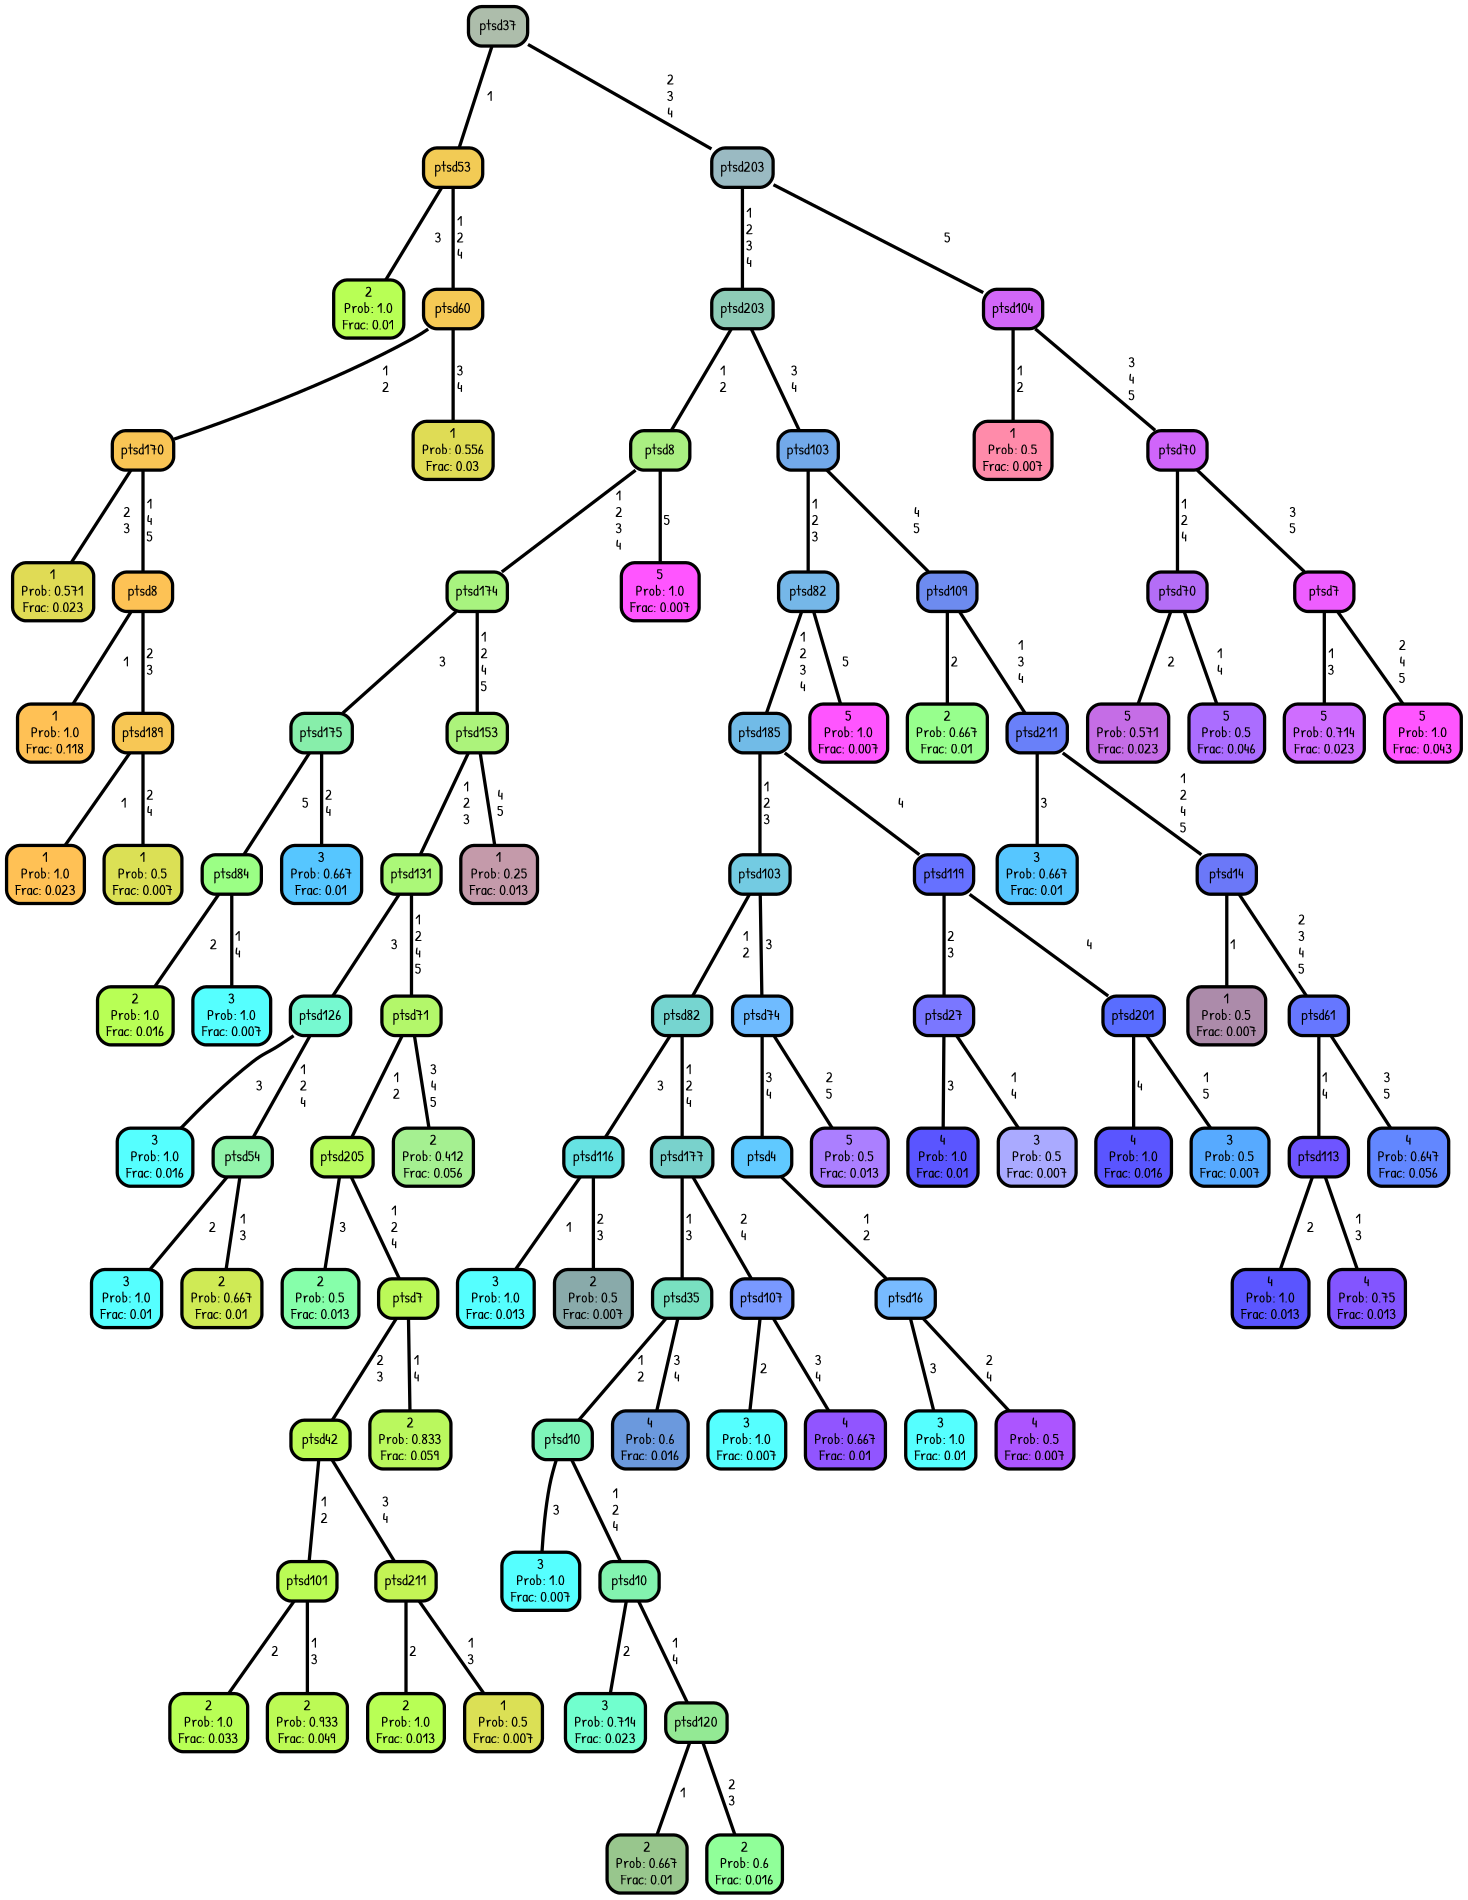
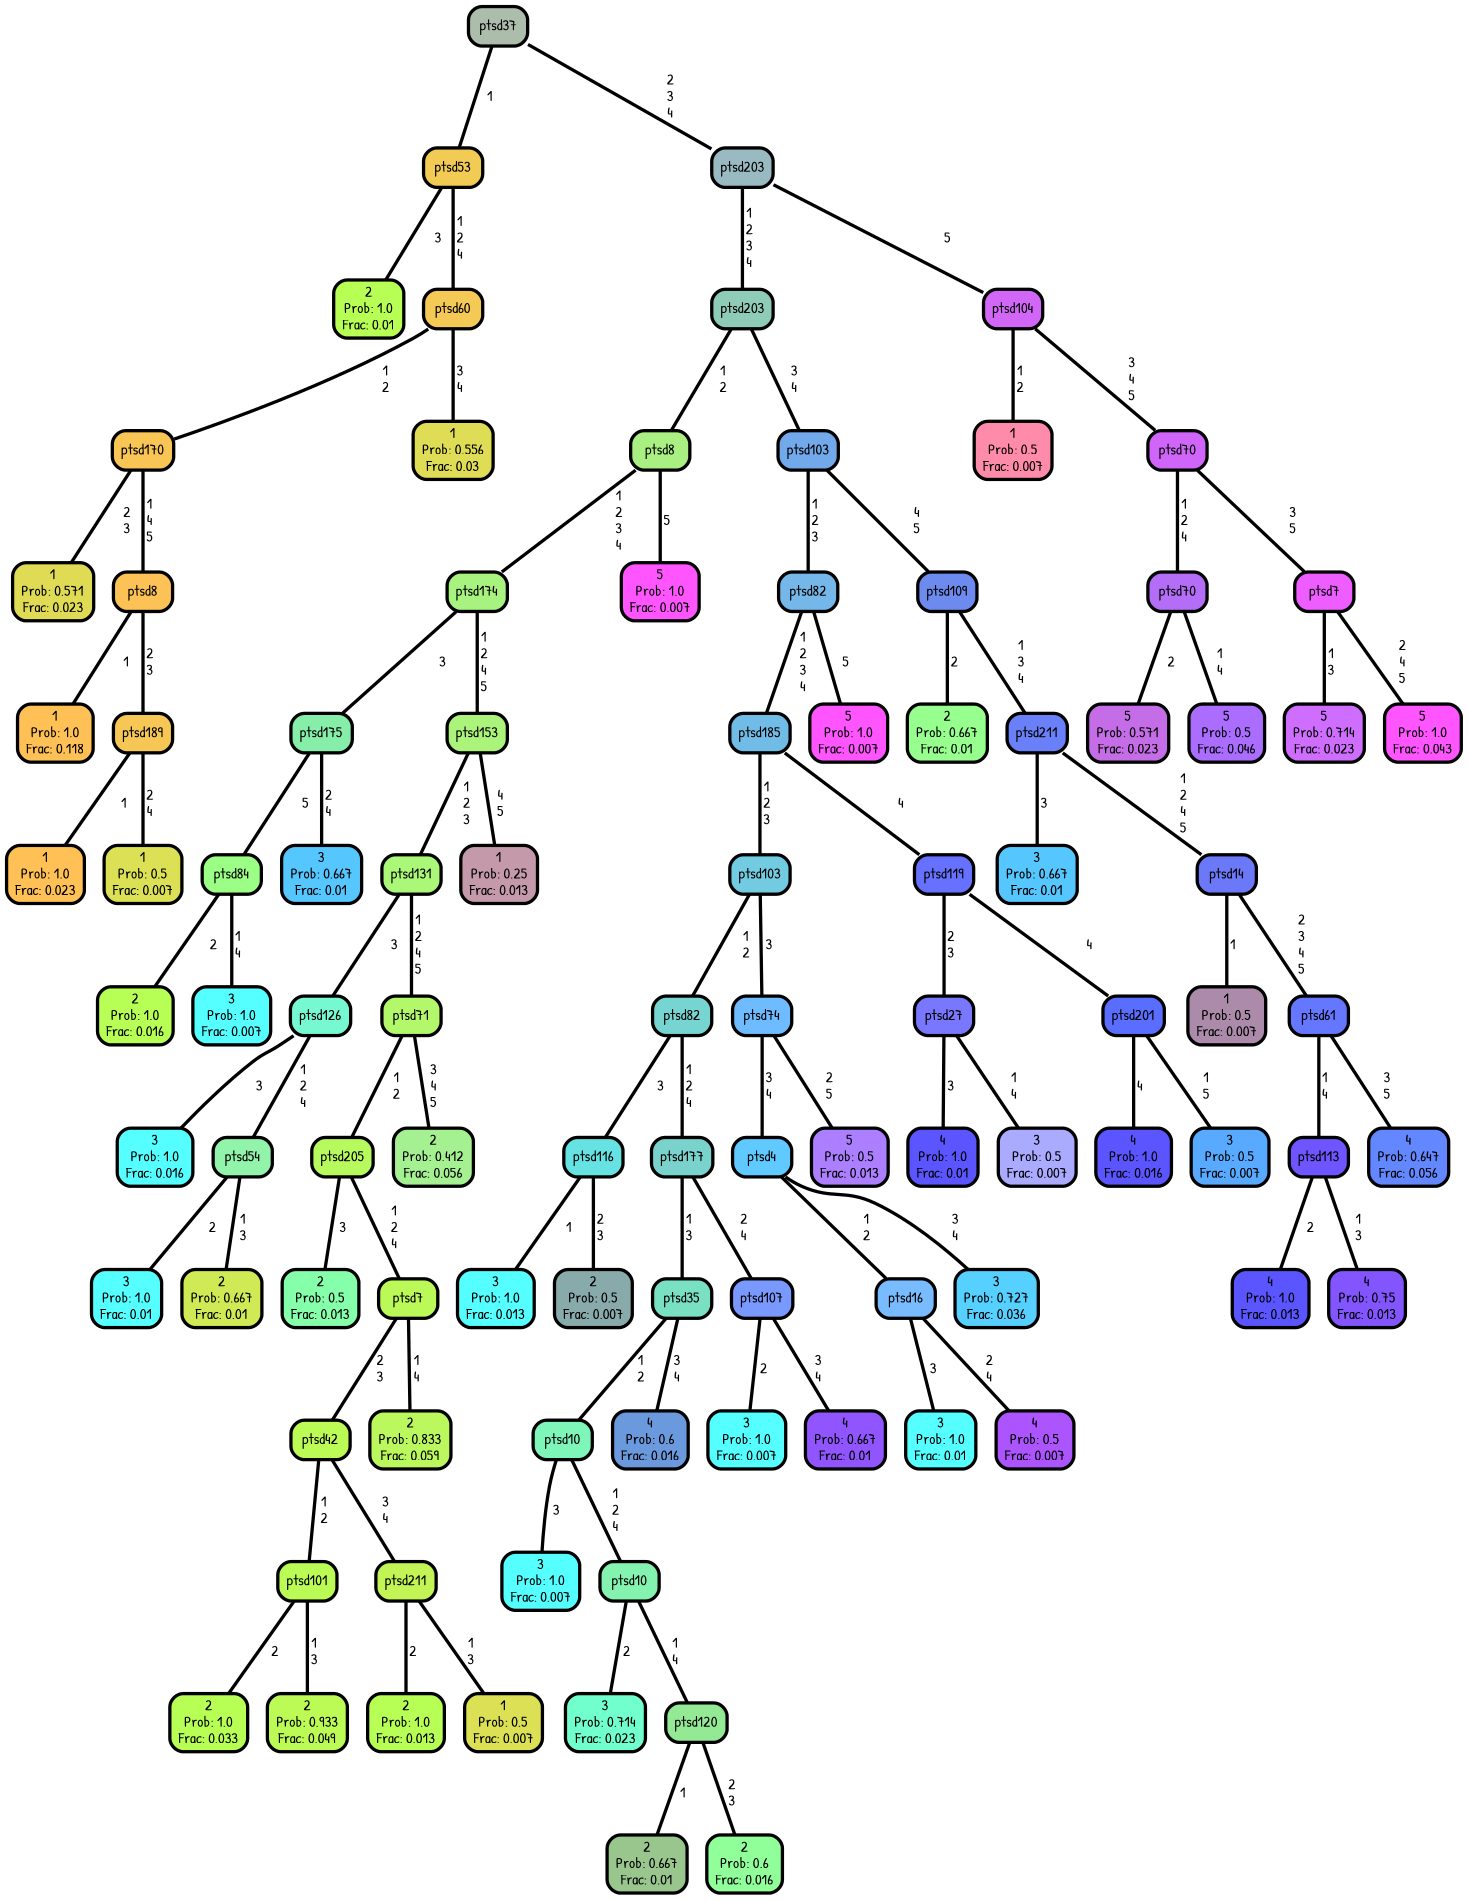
node "3 Prob: 0.727 Frac: 0.036": added
